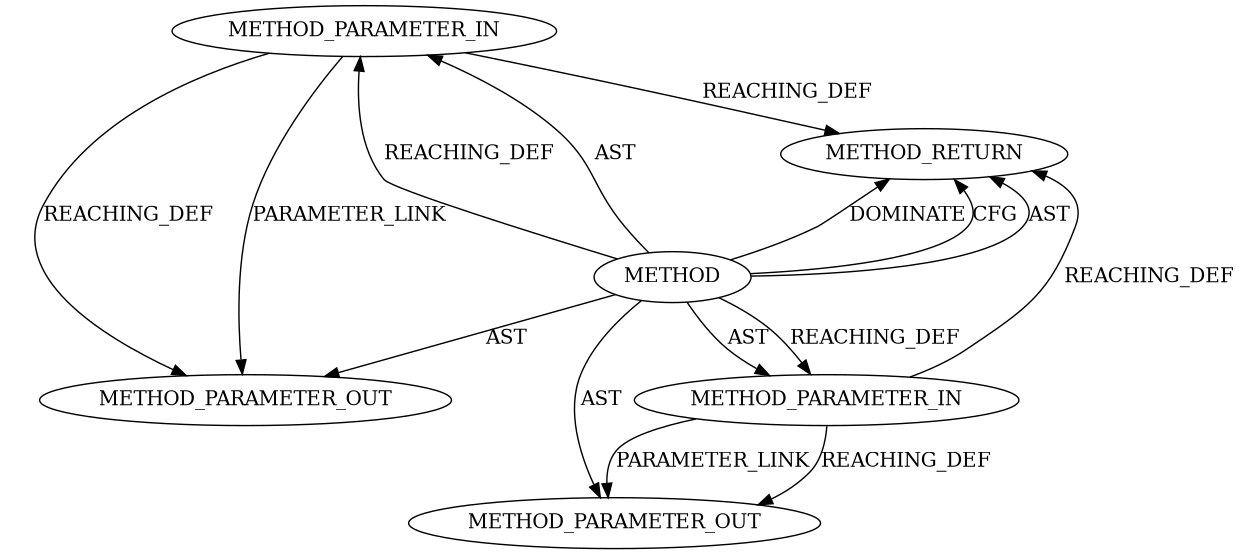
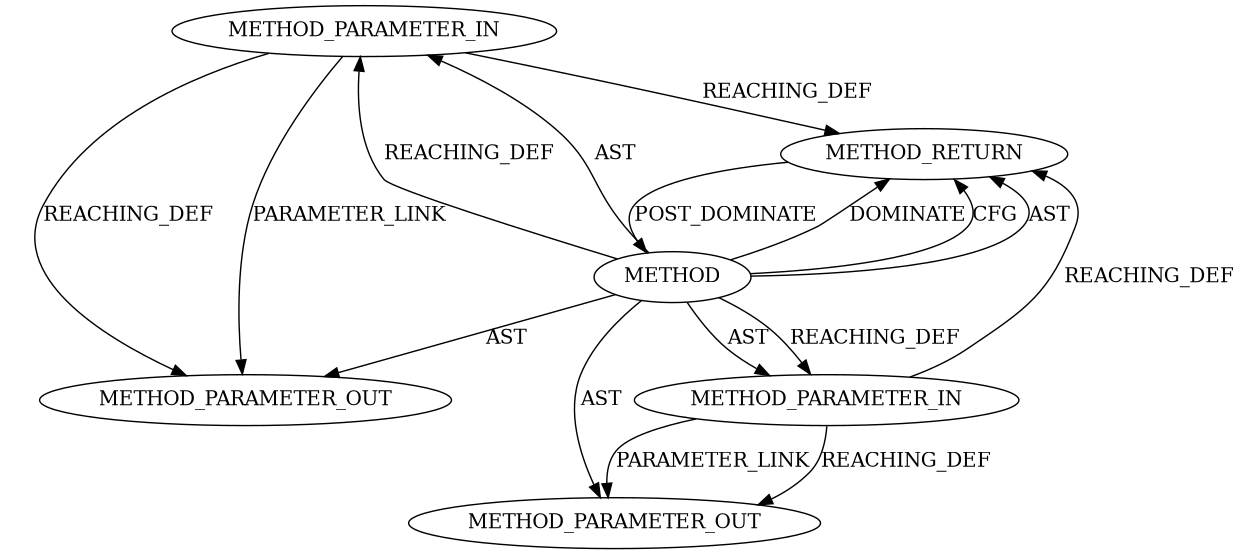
edge "METHOD_RETURN" -> "METHOD": added, label "POST_DOMINATE"
